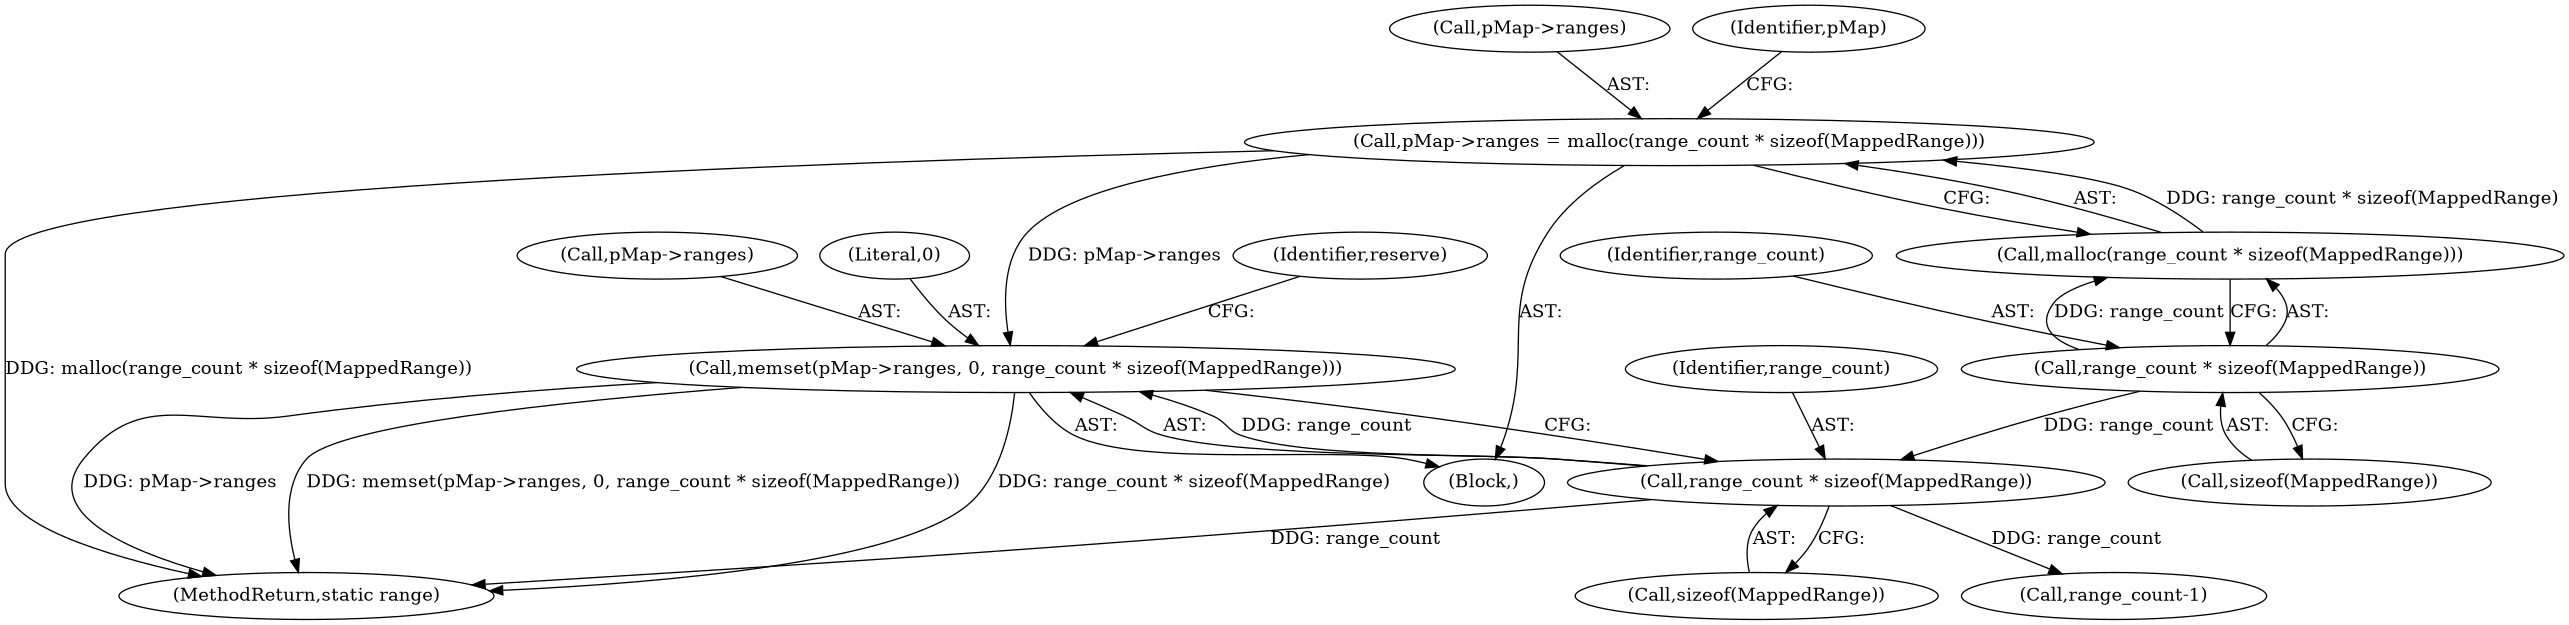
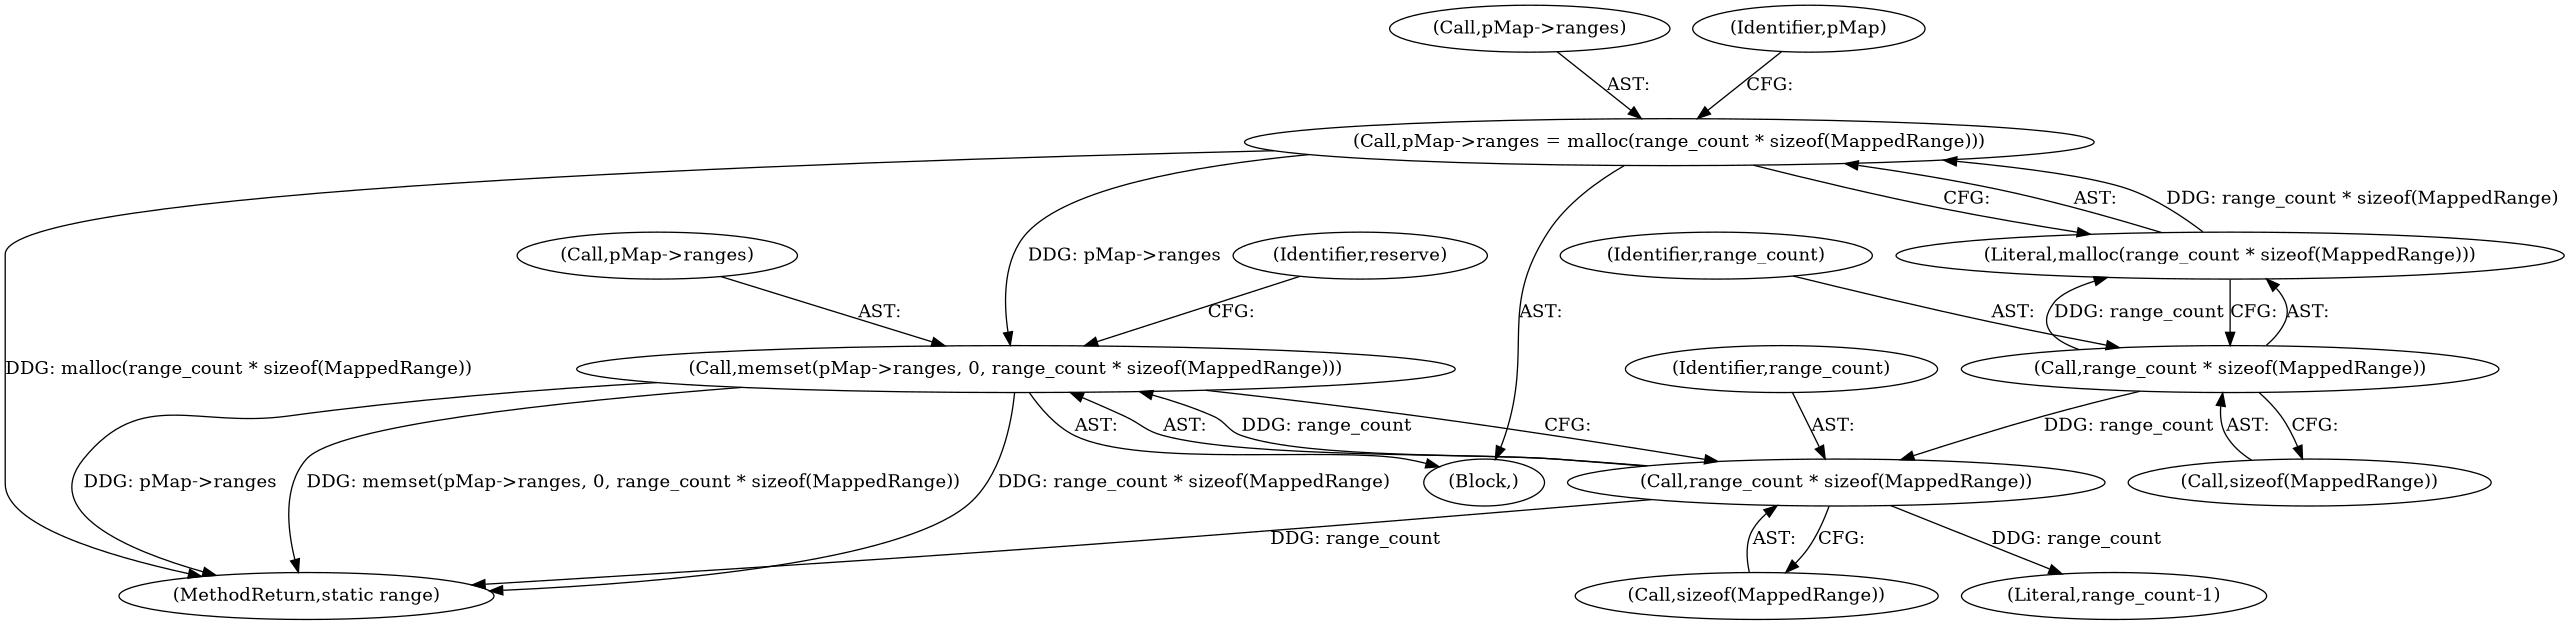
node "(Literal,0)": removed
node "(Call,malloc(range_count * sizeof(MappedRange)))": label "(Call,malloc(range_count * sizeof(MappedRange)))" -> "(Literal,malloc(range_count * sizeof(MappedRange)))"
node "(Call,range_count-1)": label "(Call,range_count-1)" -> "(Literal,range_count-1)"
